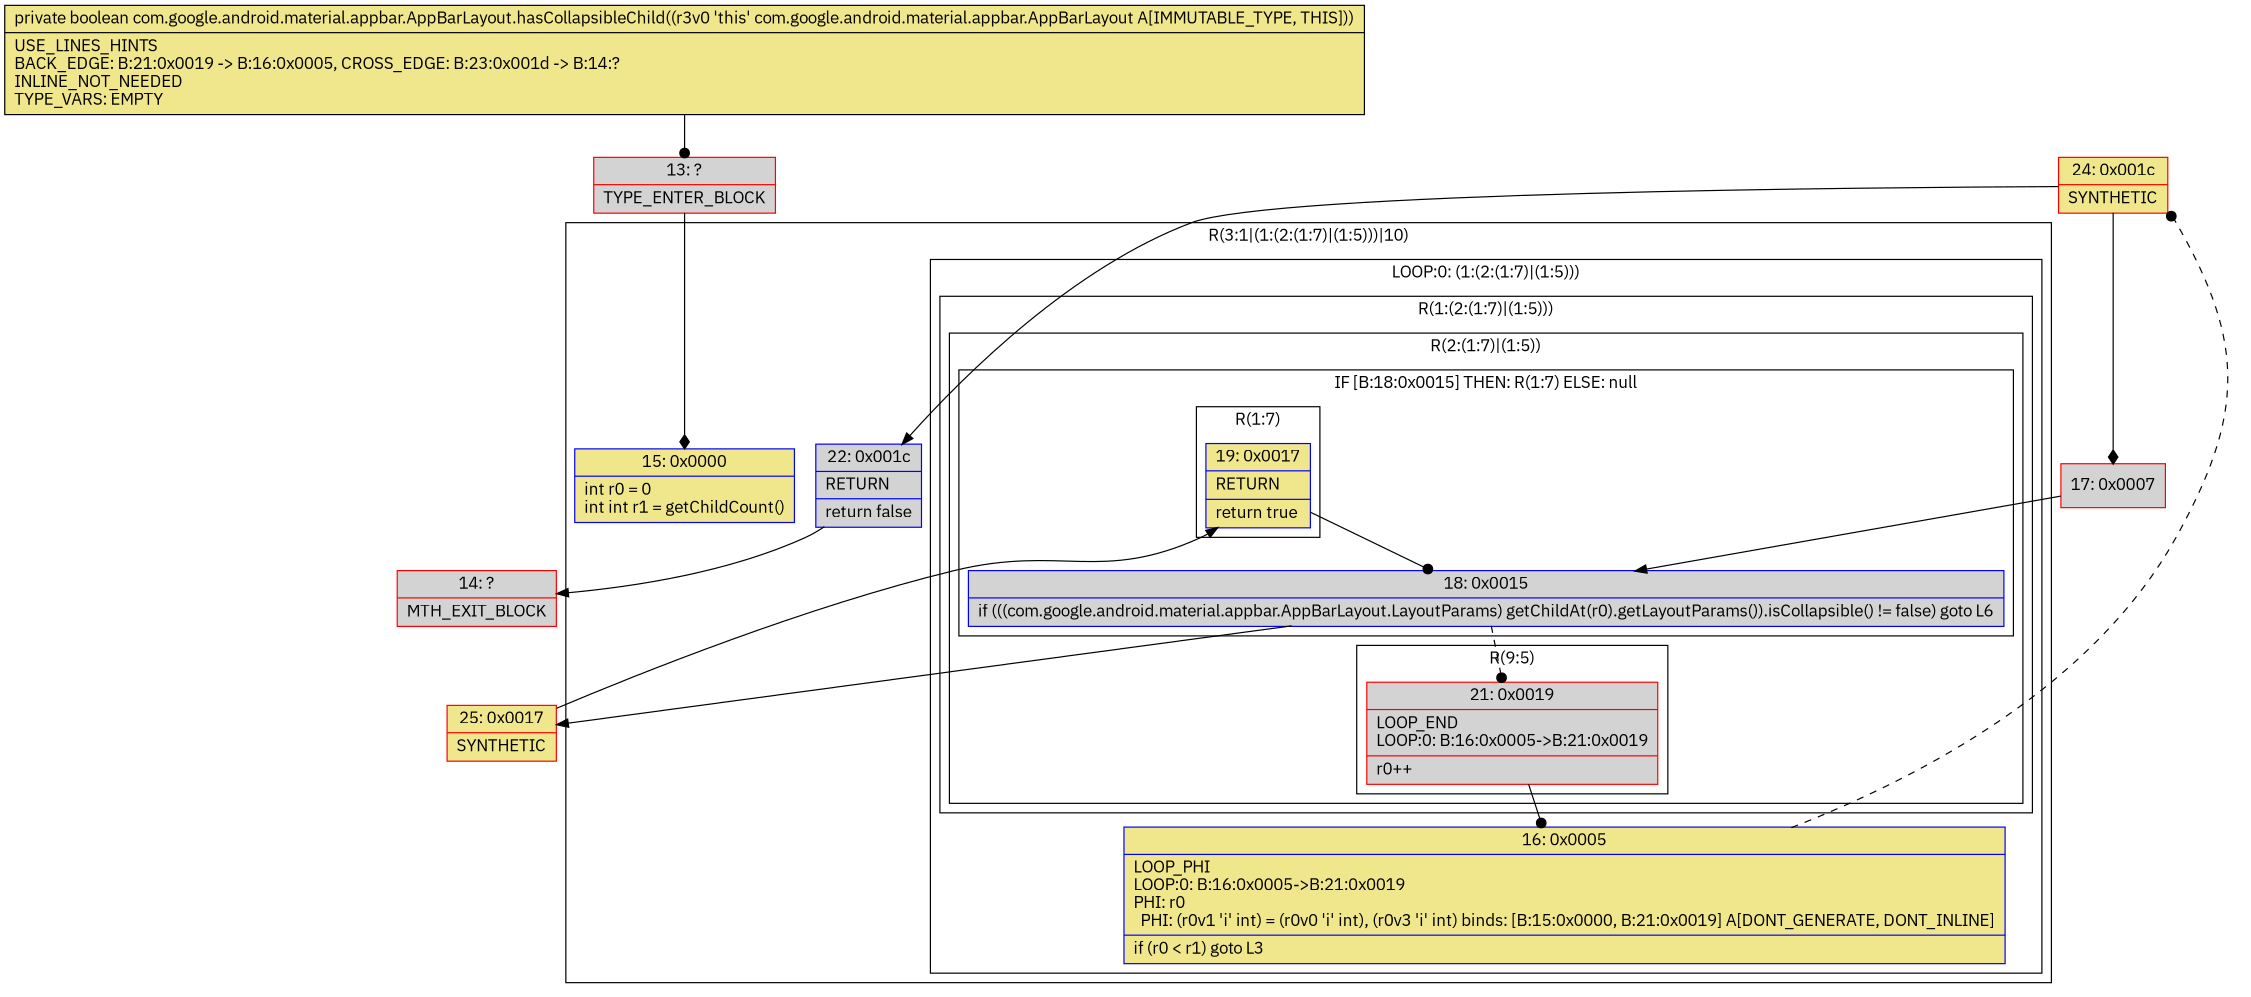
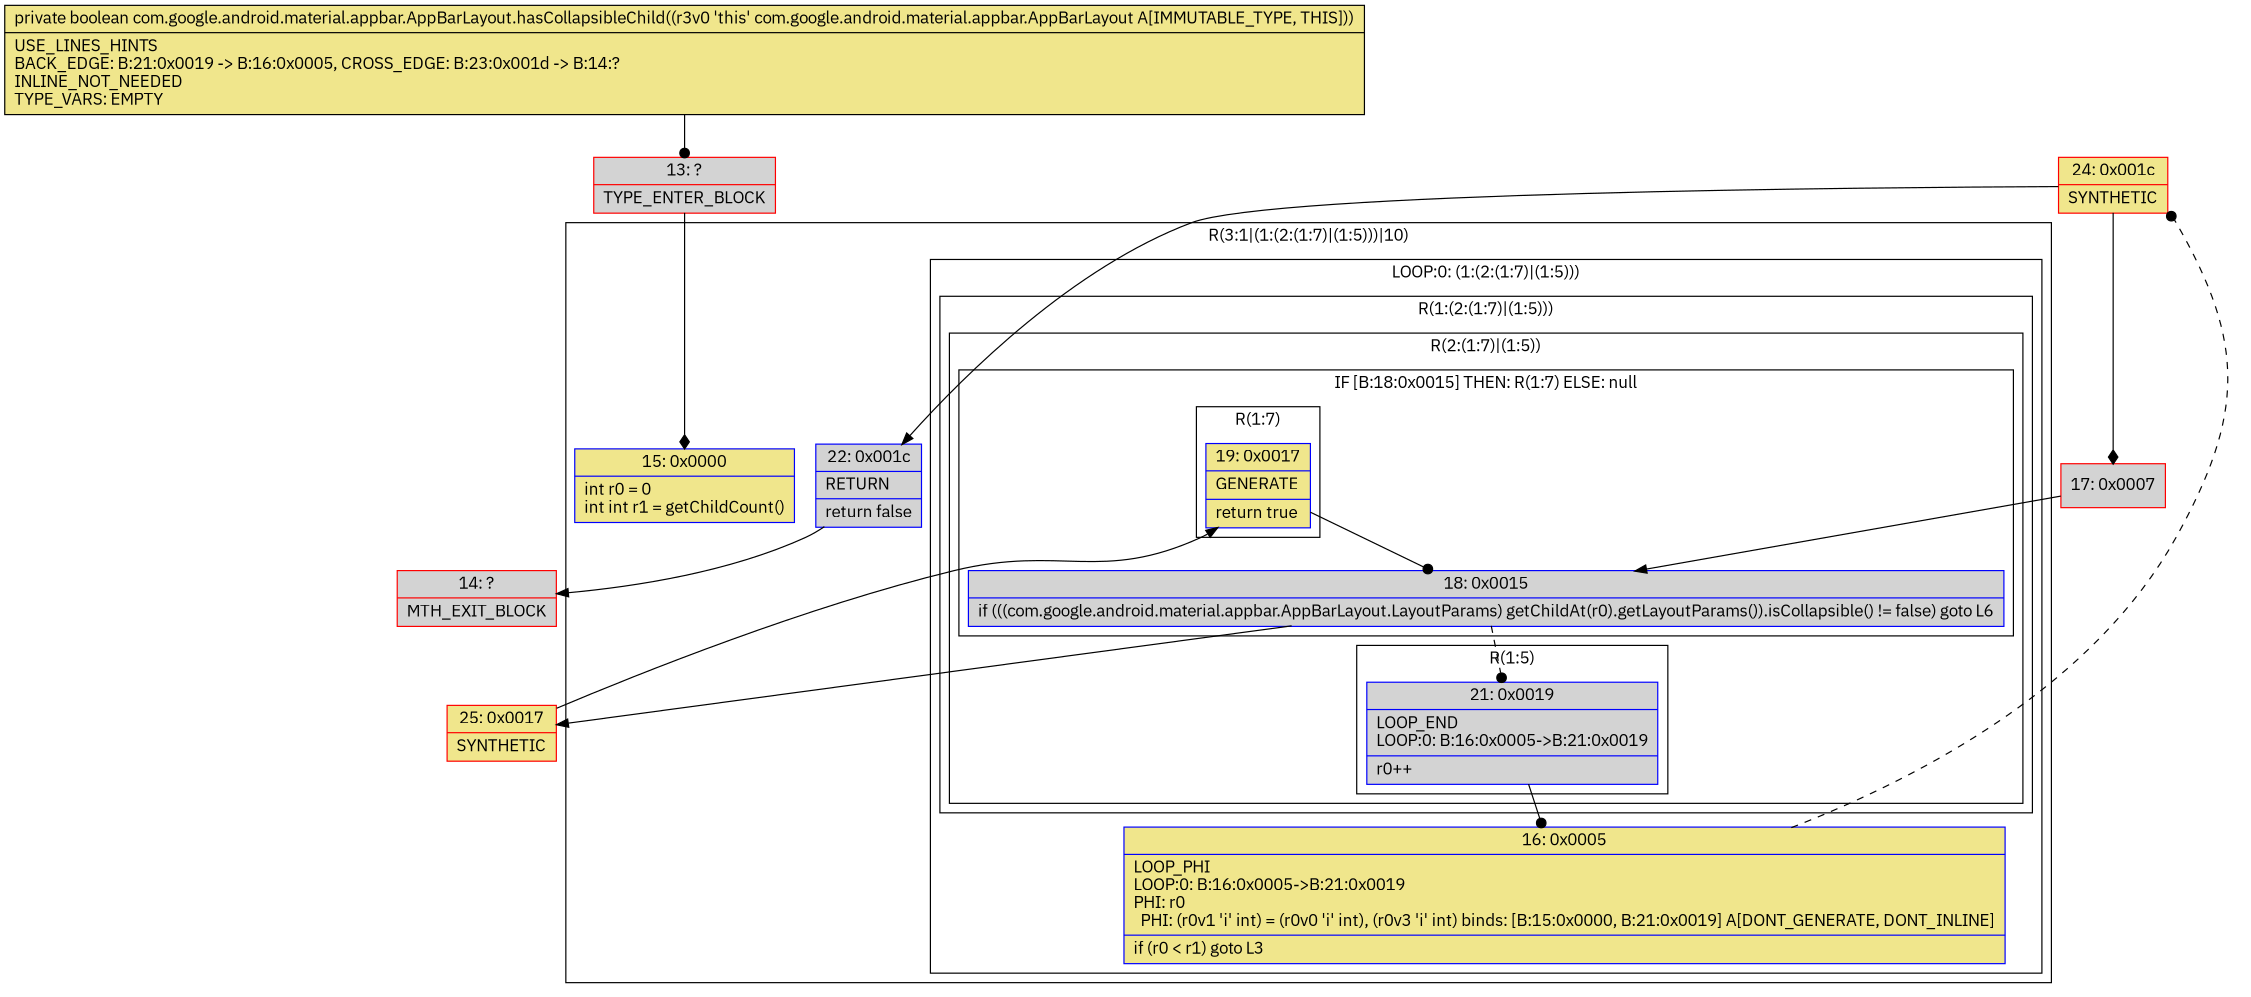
node "19: 0x0017": text "RETURN" -> "GENERATE"
cluster "R(9:5)": label "R(9:5)" -> "R(1:5)"
node "21: 0x0019": color red -> blue
